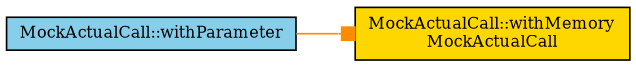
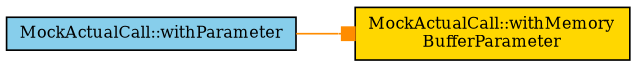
node "MockActualCall::withMemory MockActualCall": label "MockActualCall::withMemory MockActualCall" -> "MockActualCall::withMemory BufferParameter"
